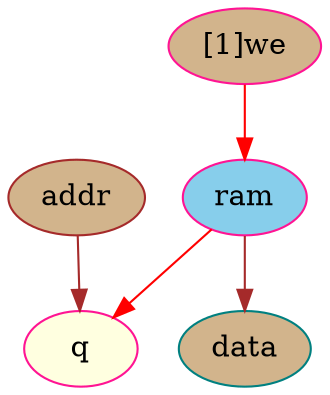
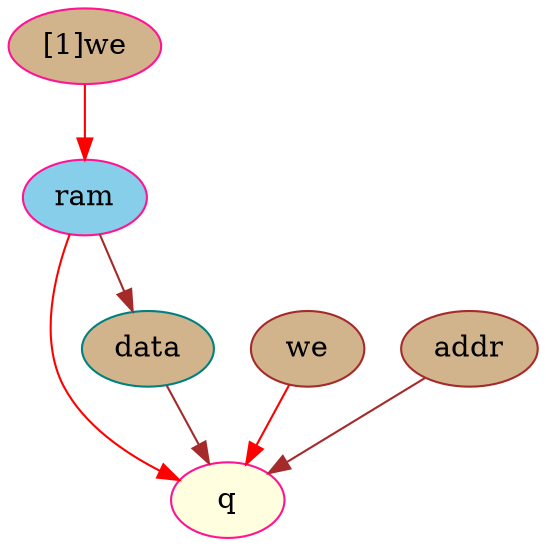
node "we": added
edge "data" -> "q": added
